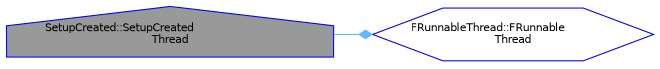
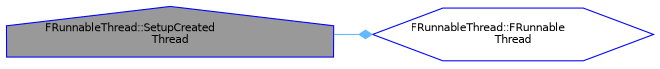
node "SetupCreated::SetupCreated Thread": label "SetupCreated::SetupCreated Thread" -> "FRunnableThread::SetupCreated Thread"
